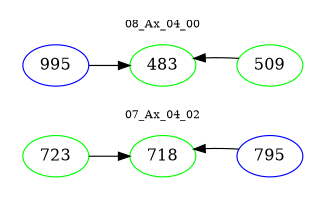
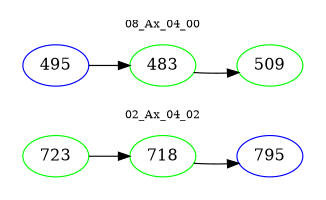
edge "509" -> "483": reversed
node "995": label "995" -> "495"
cluster "07_Ax_04_02": label "07_Ax_04_02" -> "02_Ax_04_02"
edge "795" -> "718": reversed
